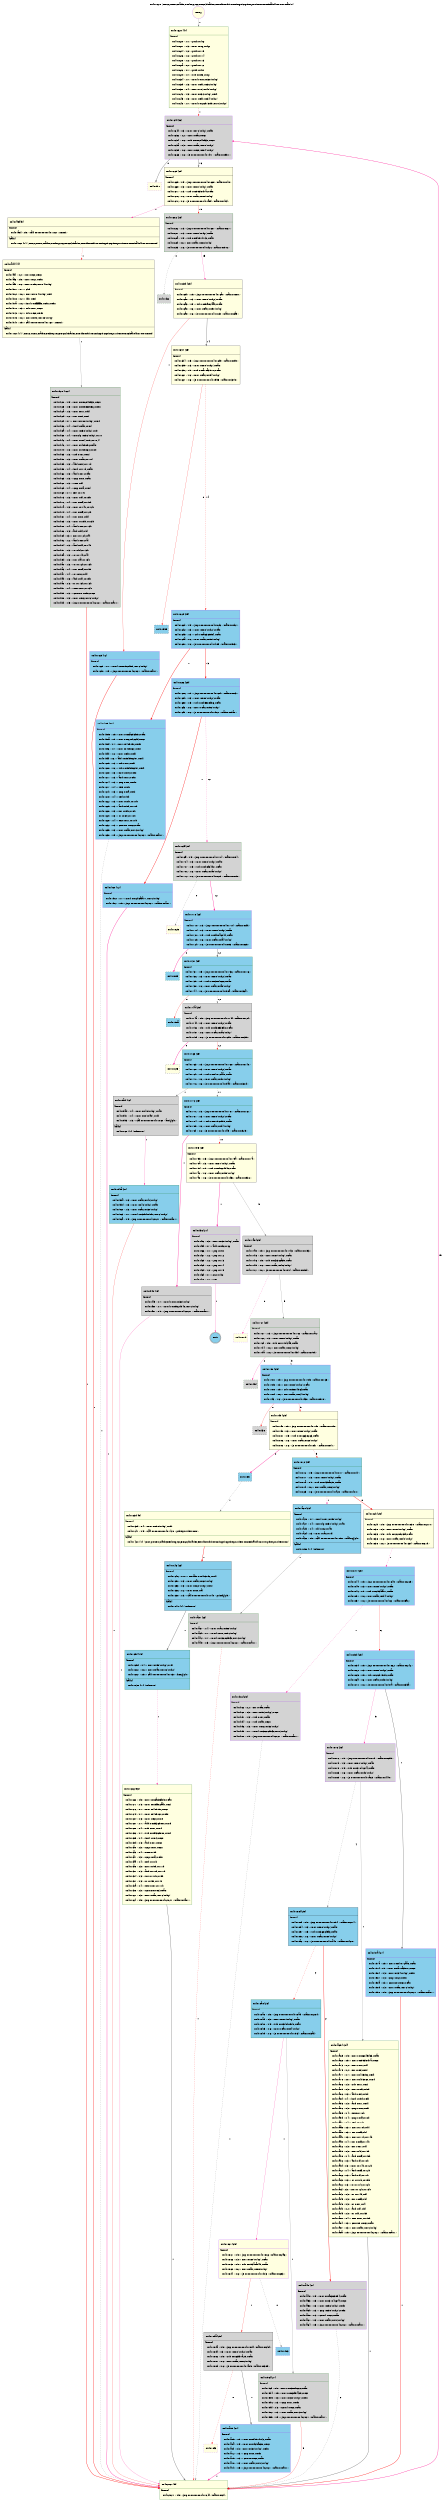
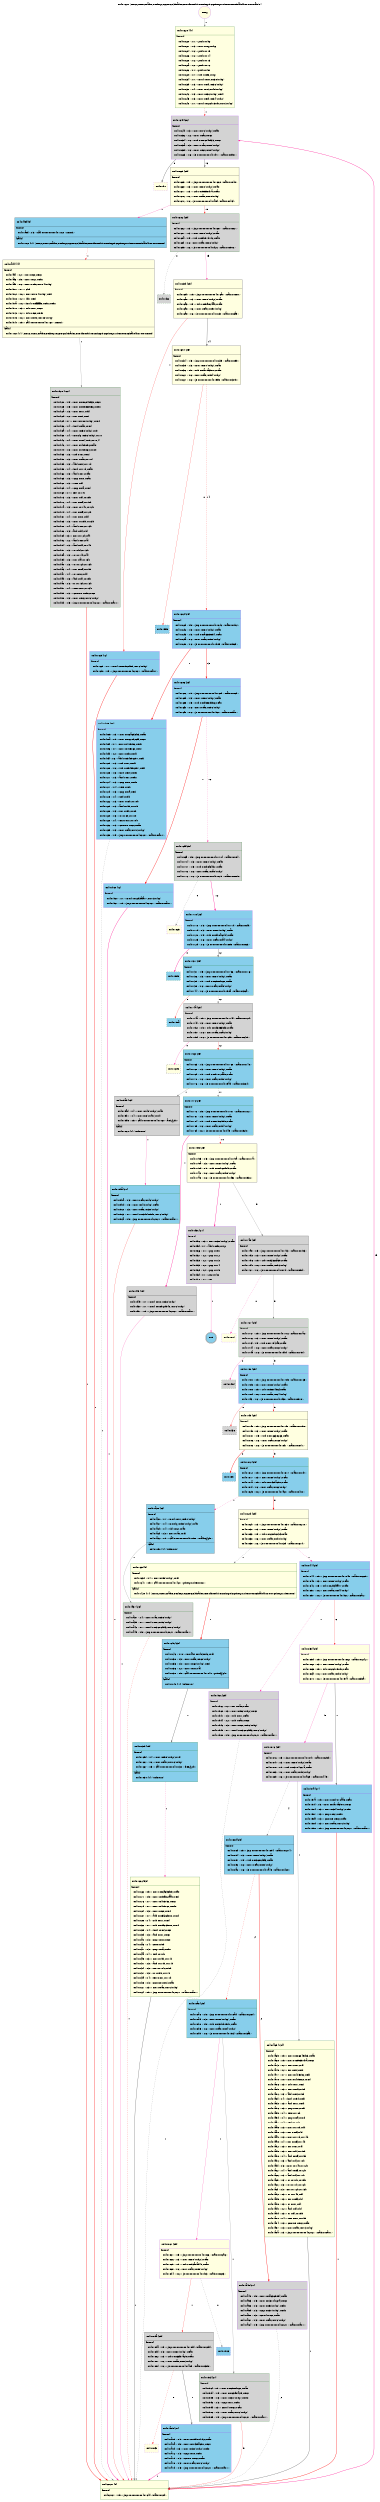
node "0x401aef [5]": fillcolor lightyellow -> skyblue
edge "0x40174a [25]" -> "0x401cd5": style bold -> solid
edge "0x4017f9 [25]" -> "0x401ef1": color deeppink -> red
edge "0x401ef1" -> "0x401c3d [9]": now "0x40182b [25]" -> "0x401c3d [9]"
node "0x40185d [25]": fillcolor skyblue -> lightyellow
